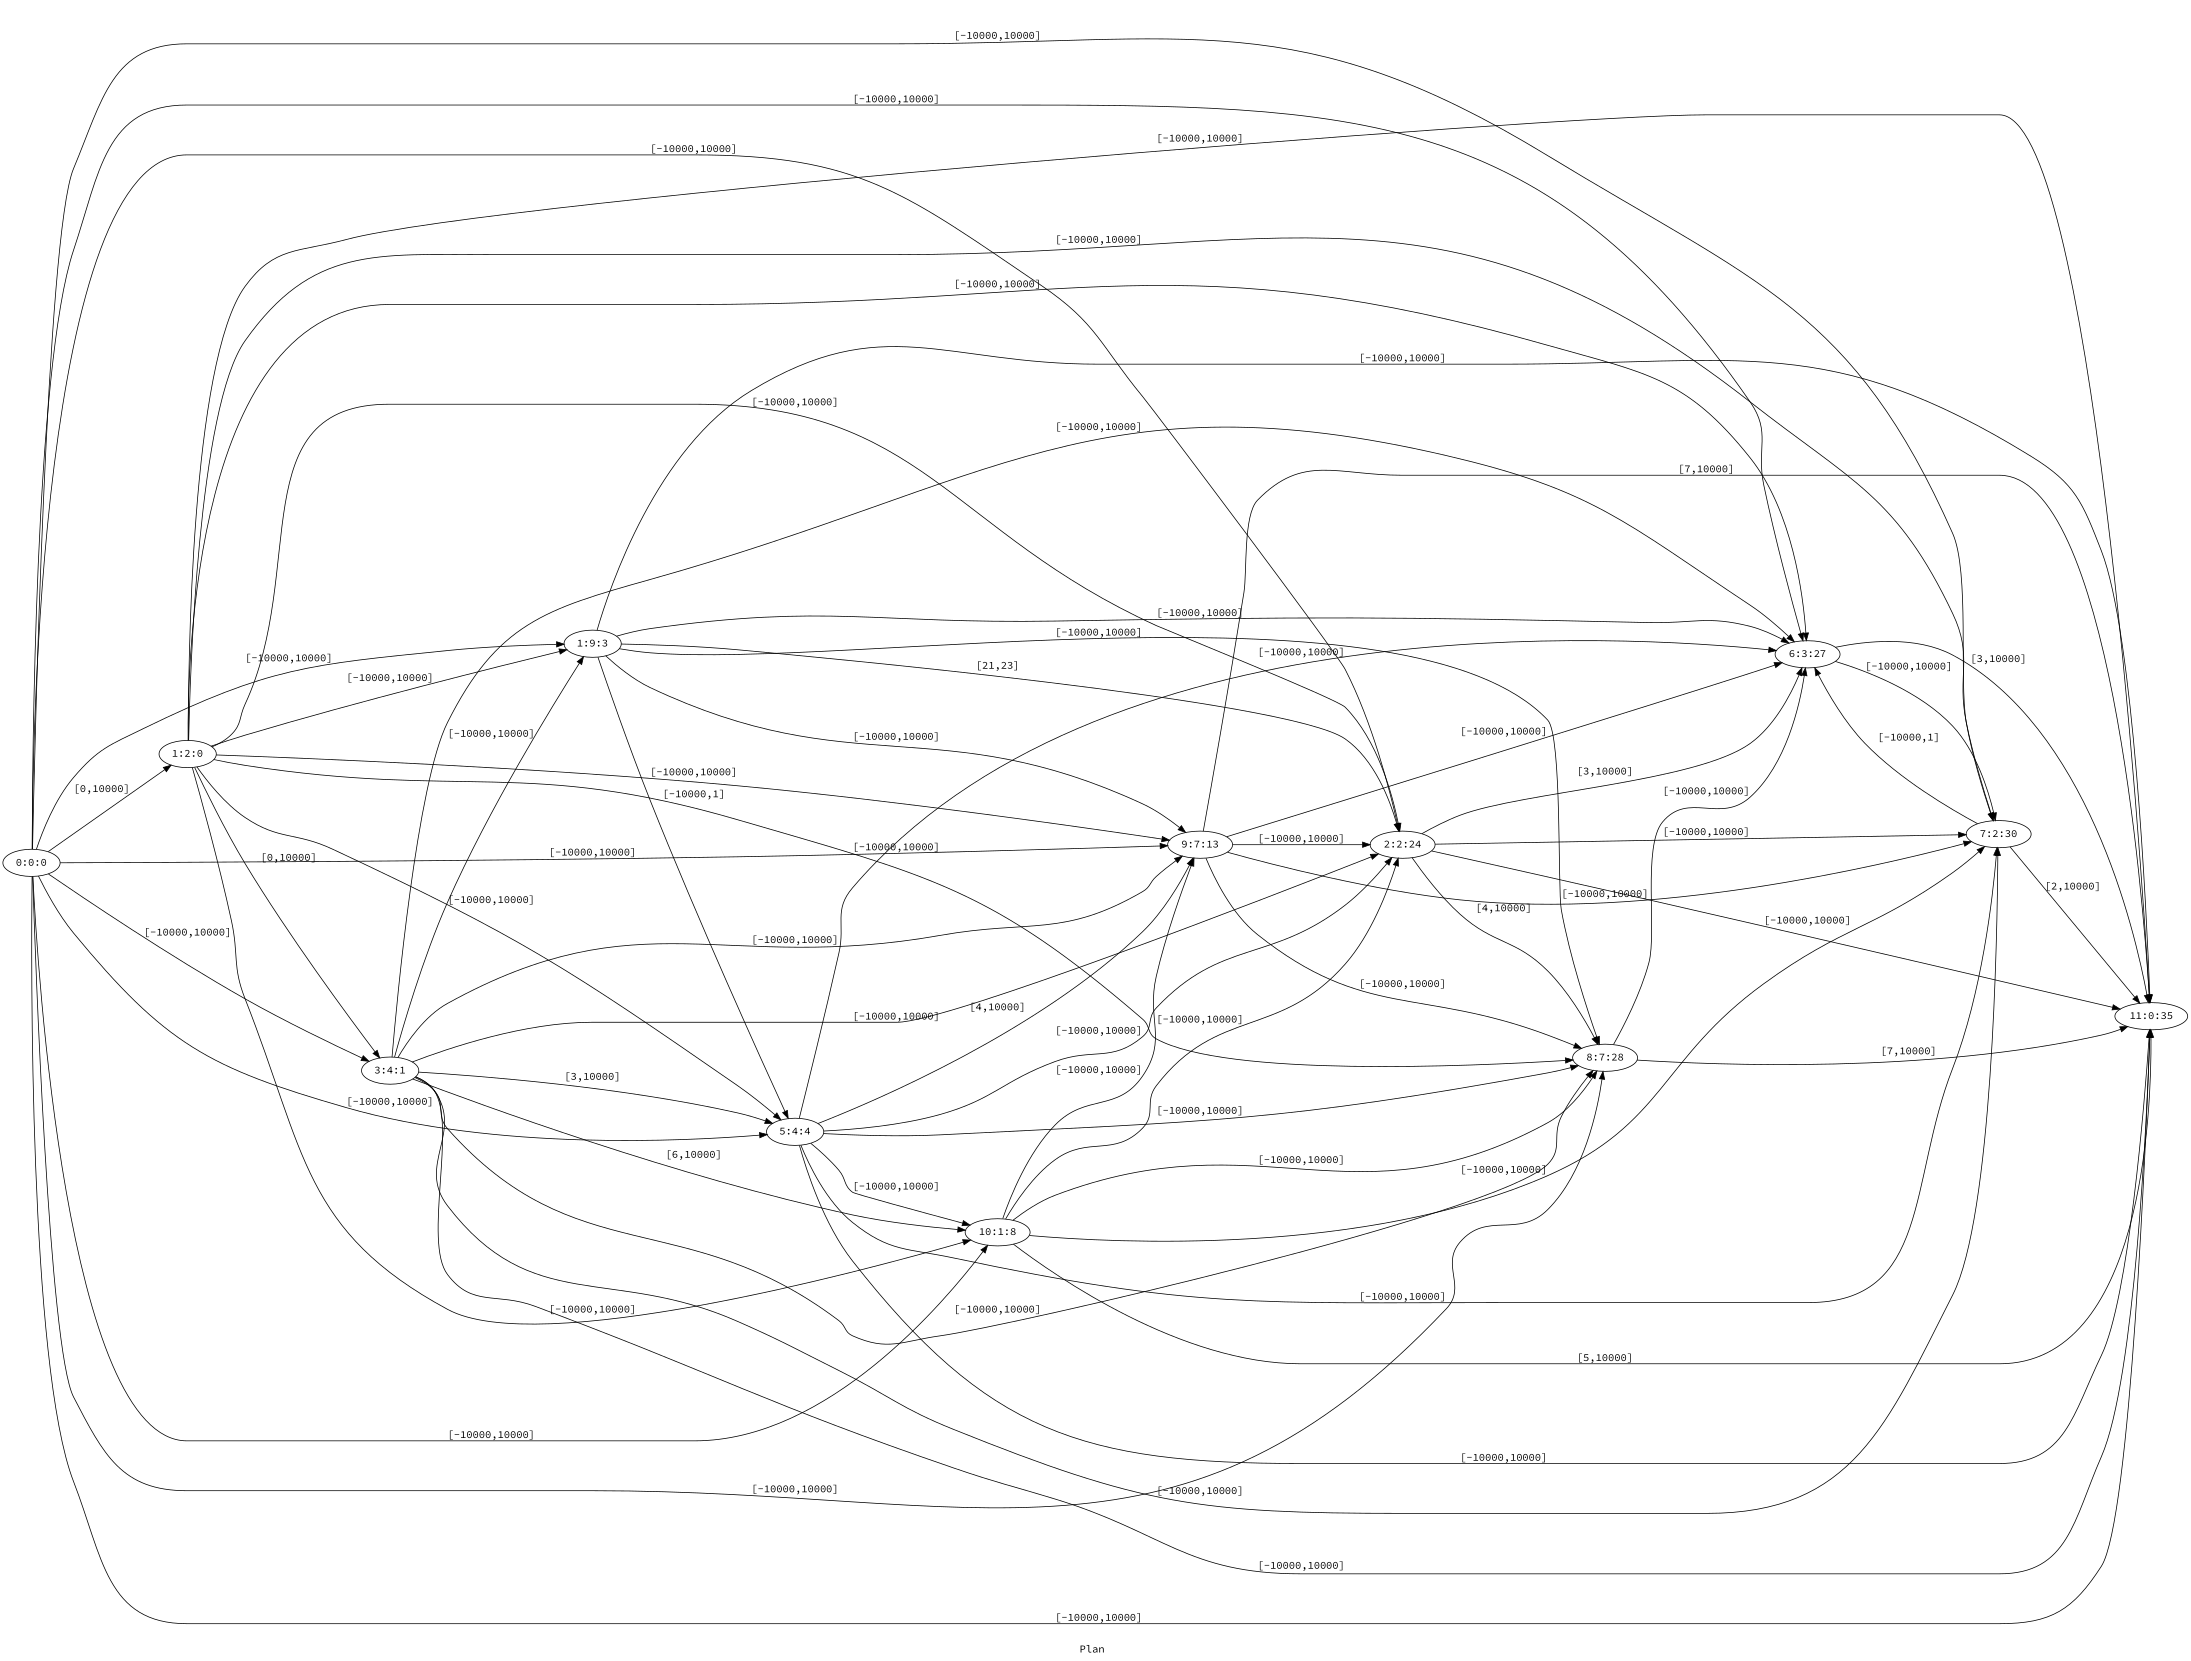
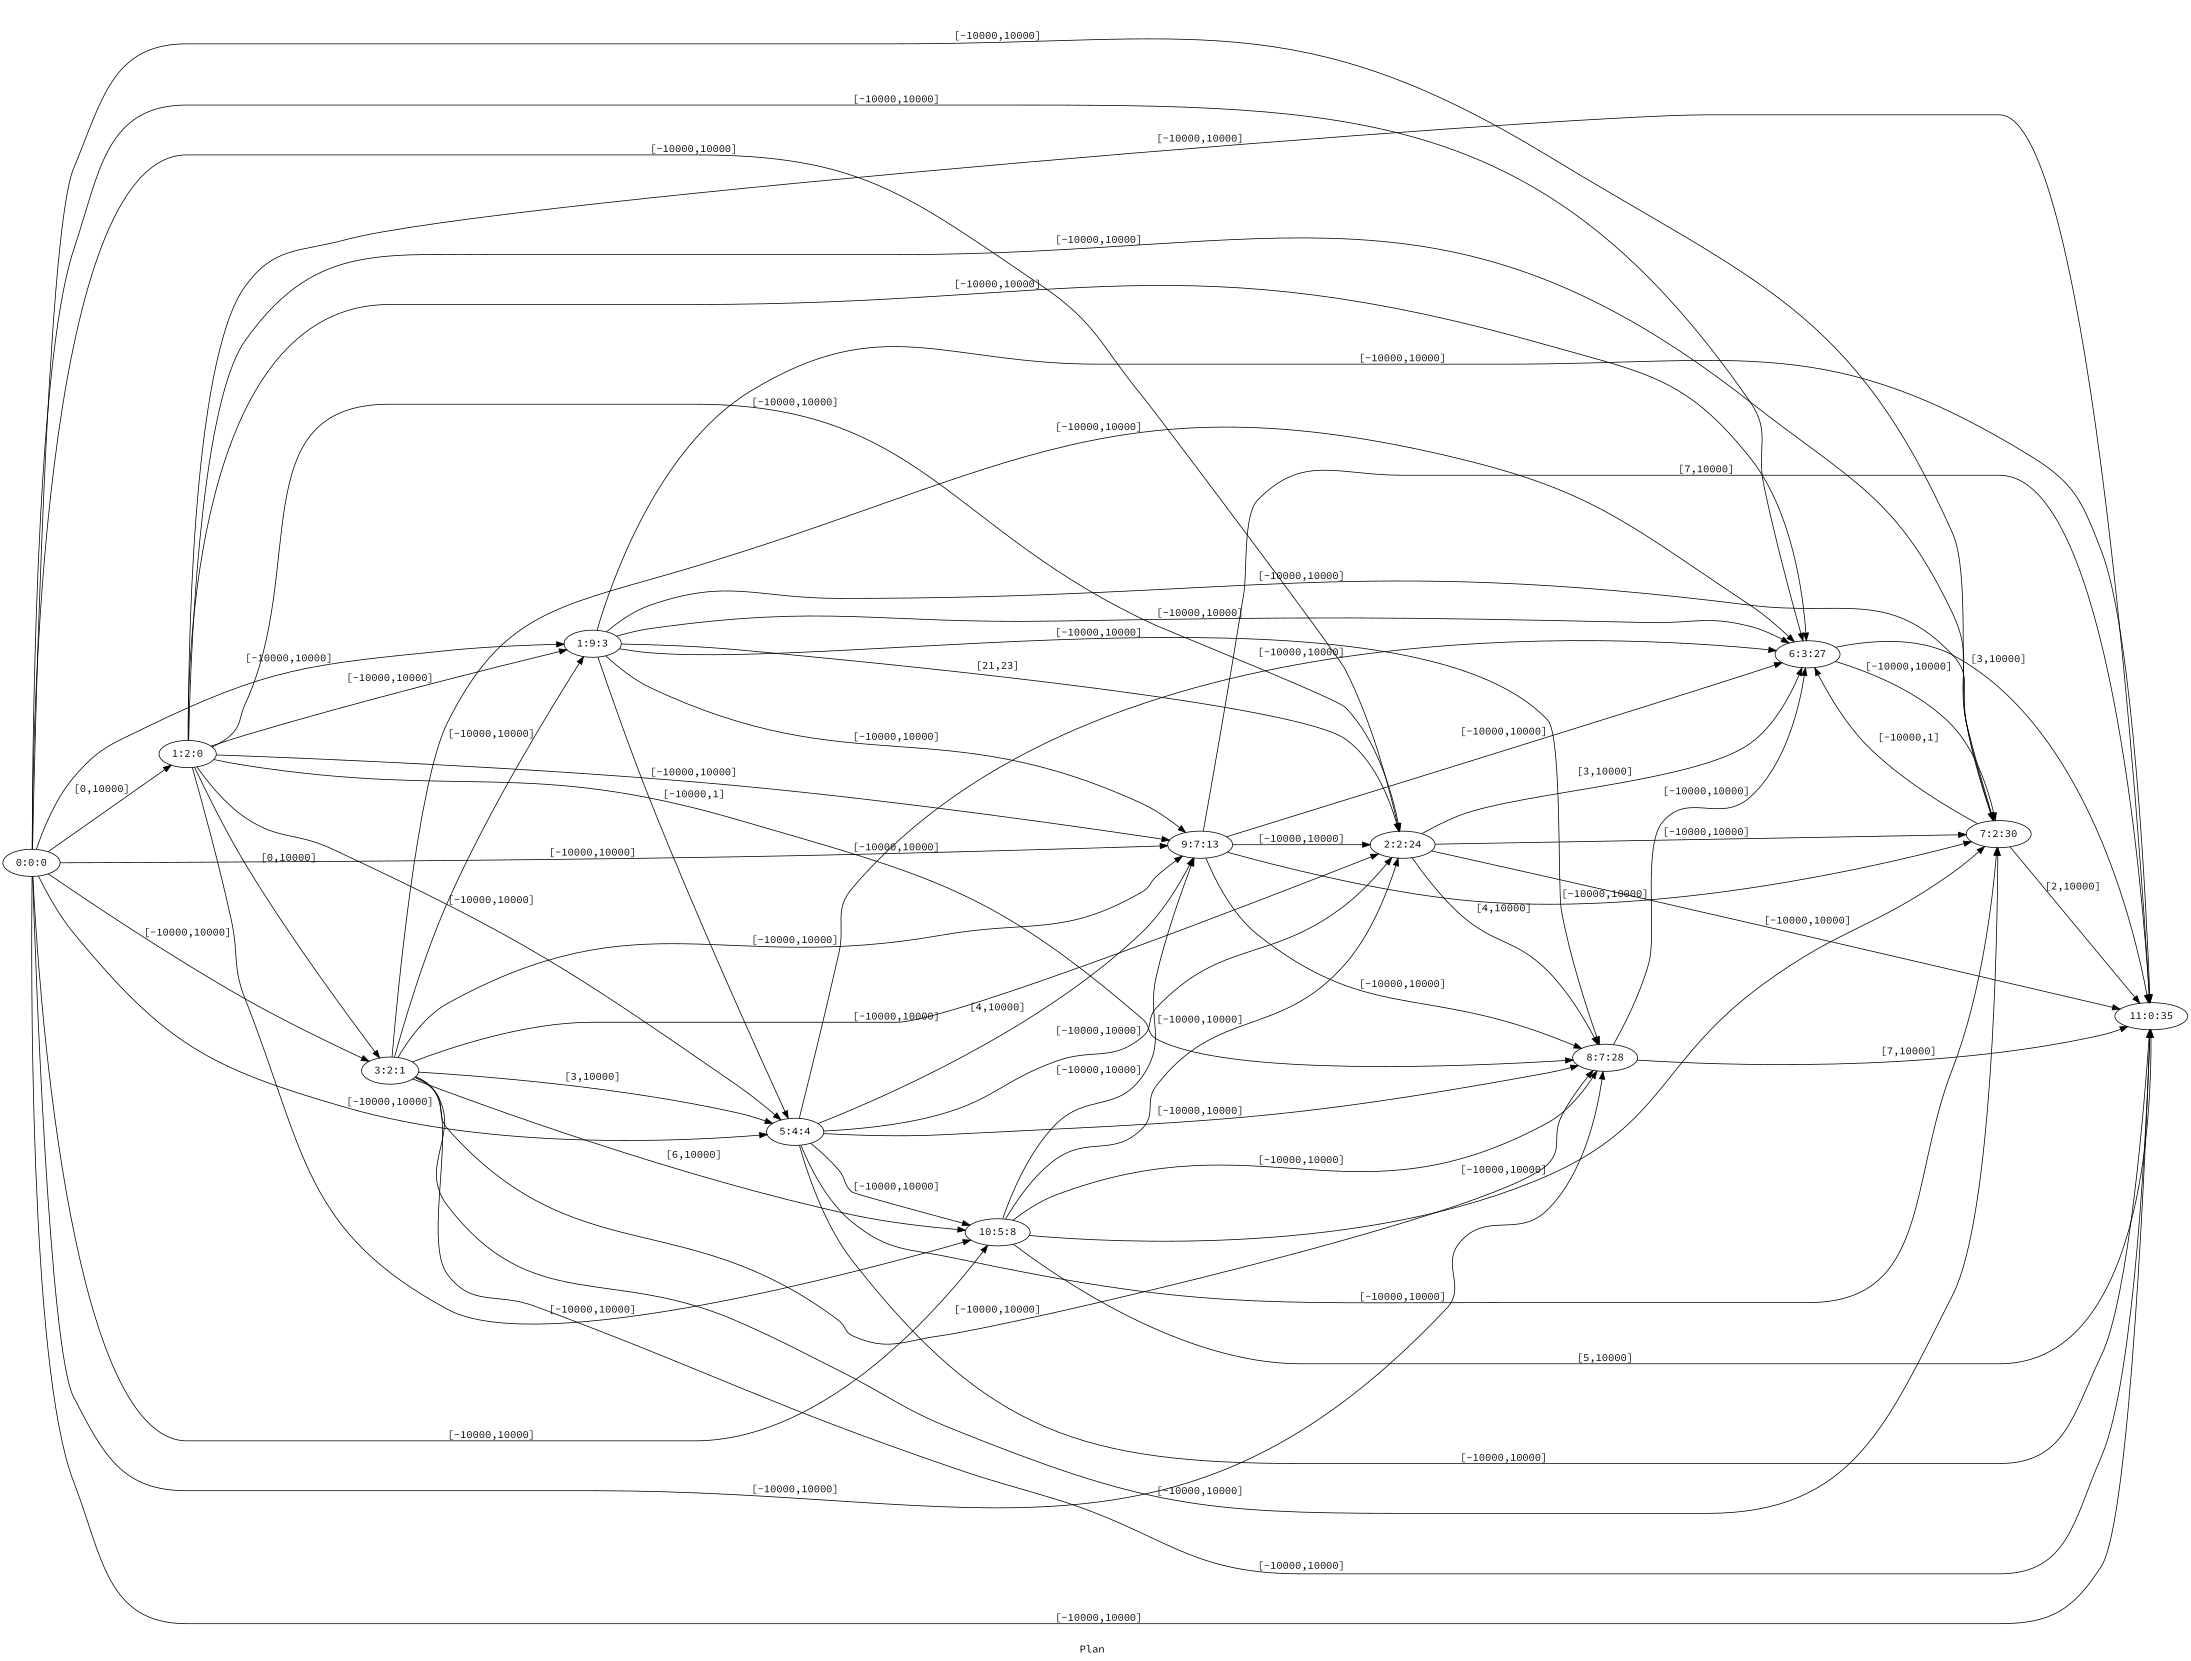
edge "1:9:3" -> "7:2:30": added, label "[-10000,10000]"
node "3:4:1": label "3:4:1" -> "3:2:1"
node "10:1:8": label "10:1:8" -> "10:5:8"
